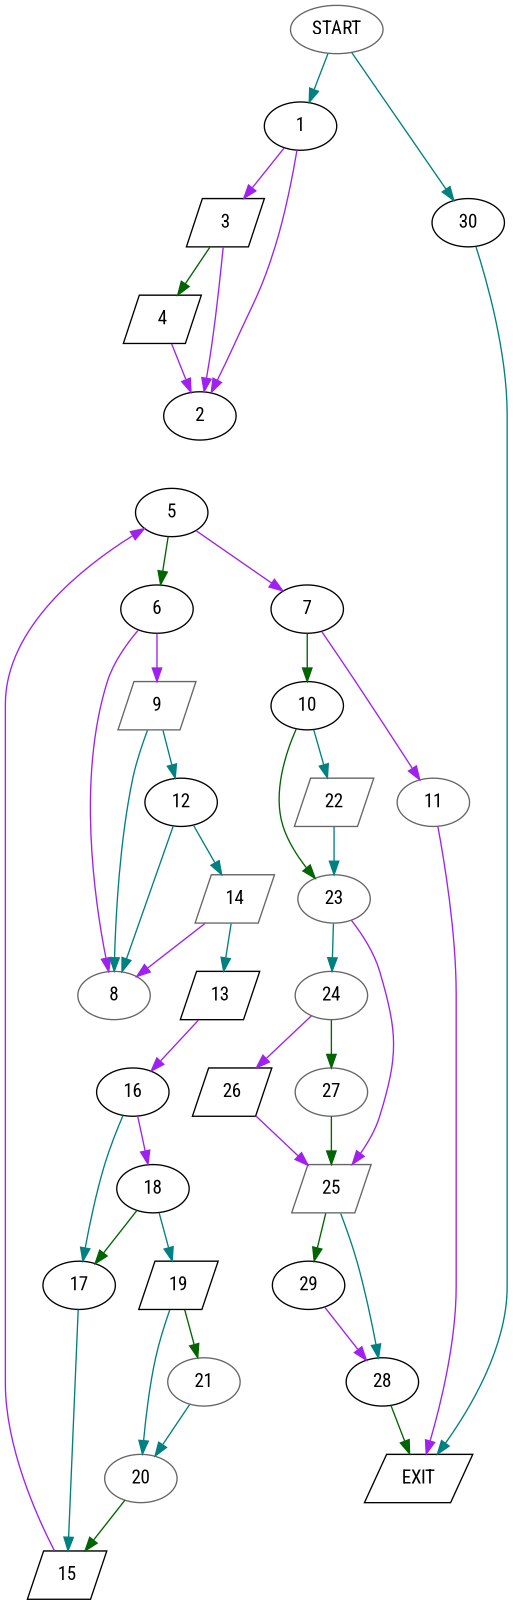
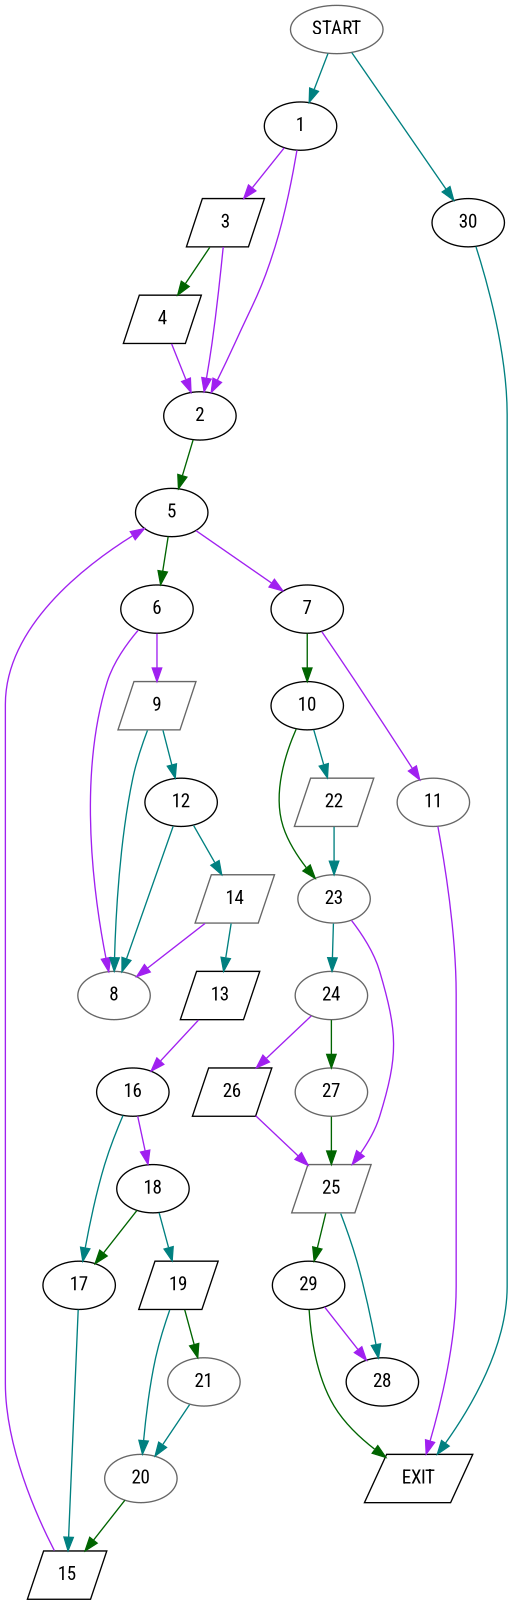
edge "2" -> "5": added
edge "28" -> "EXIT": now "29" -> "EXIT"
